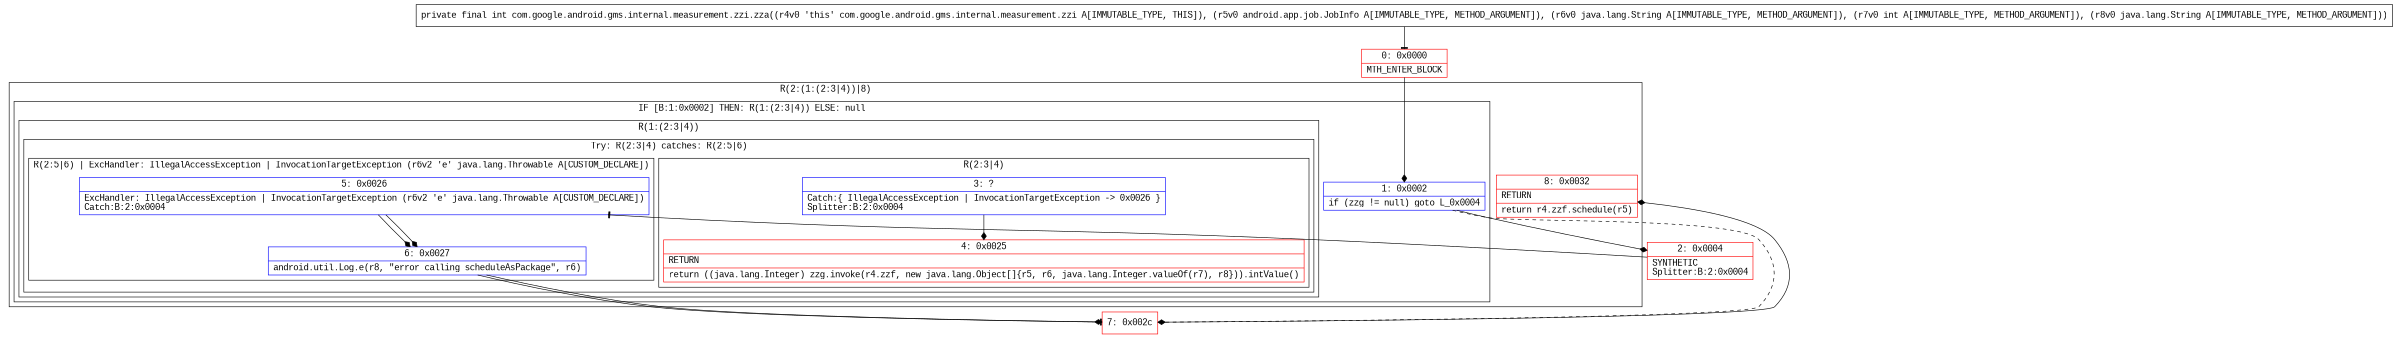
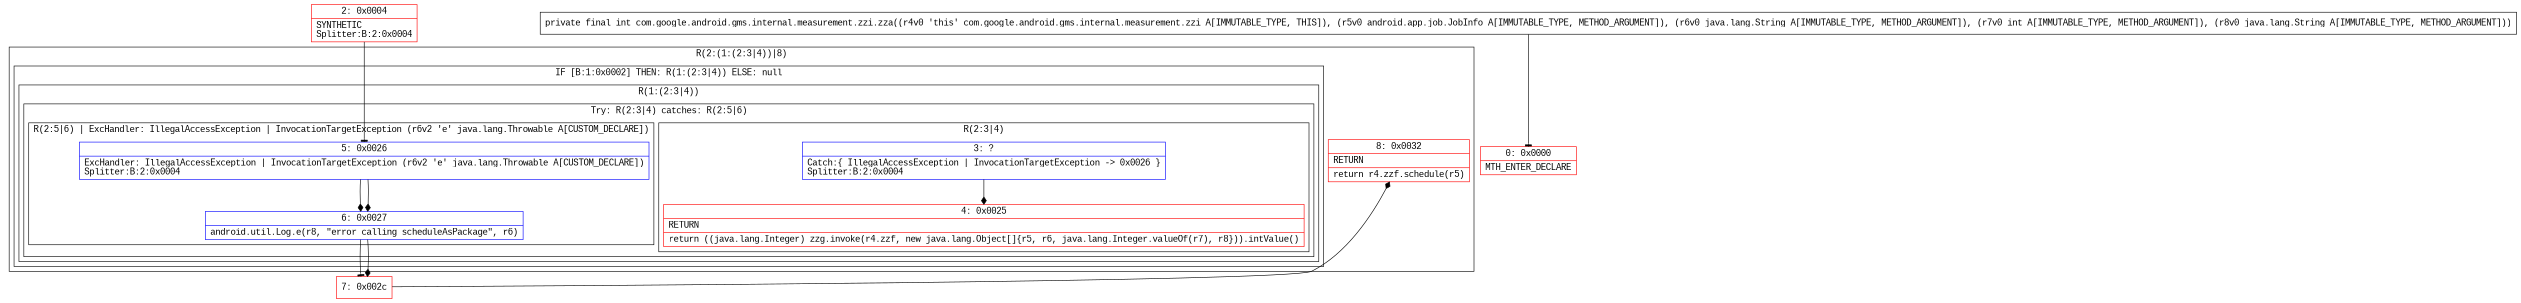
node "0: 0x0000": text "MTH_ENTER_BLOCK" -> "MTH_ENTER_DECLARE"
node "1: 0x0002": removed
node "5: 0x0026": text "Catch:B:2:0x0004" -> "Splitter:B:2:0x0004"
